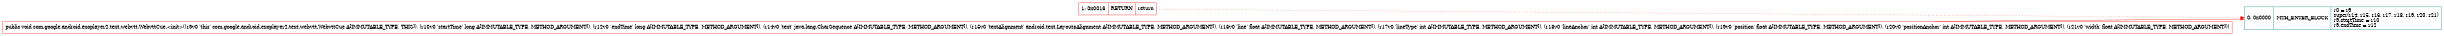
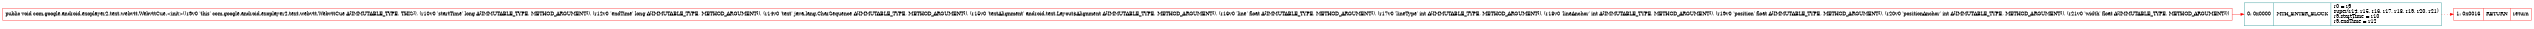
edge "1: 0x0016" -> "0: 0x0000": reversed
